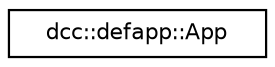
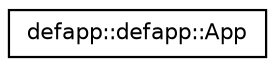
node "dcc::defapp::App": label "dcc::defapp::App" -> "defapp::defapp::App"
